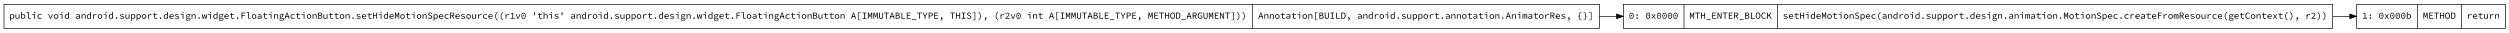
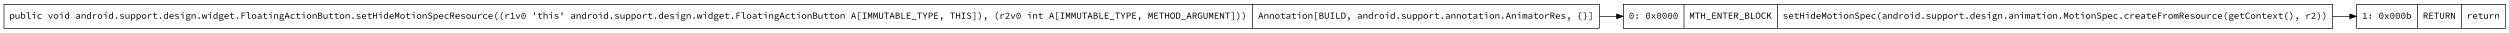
node "1: 0x000b": text "METHOD" -> "RETURN"
